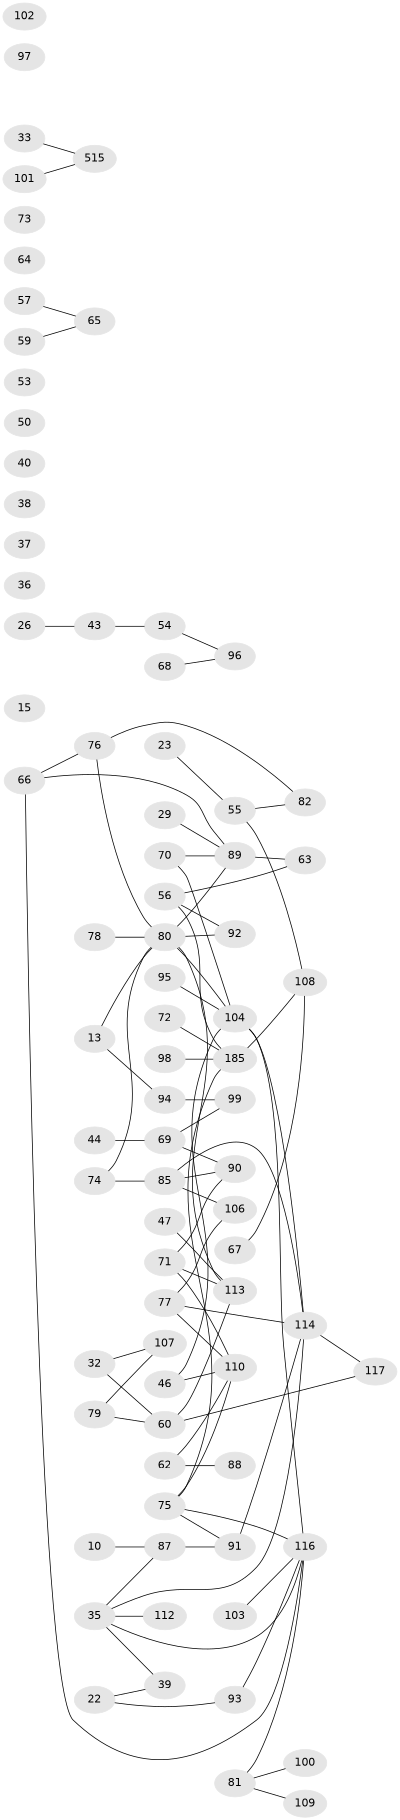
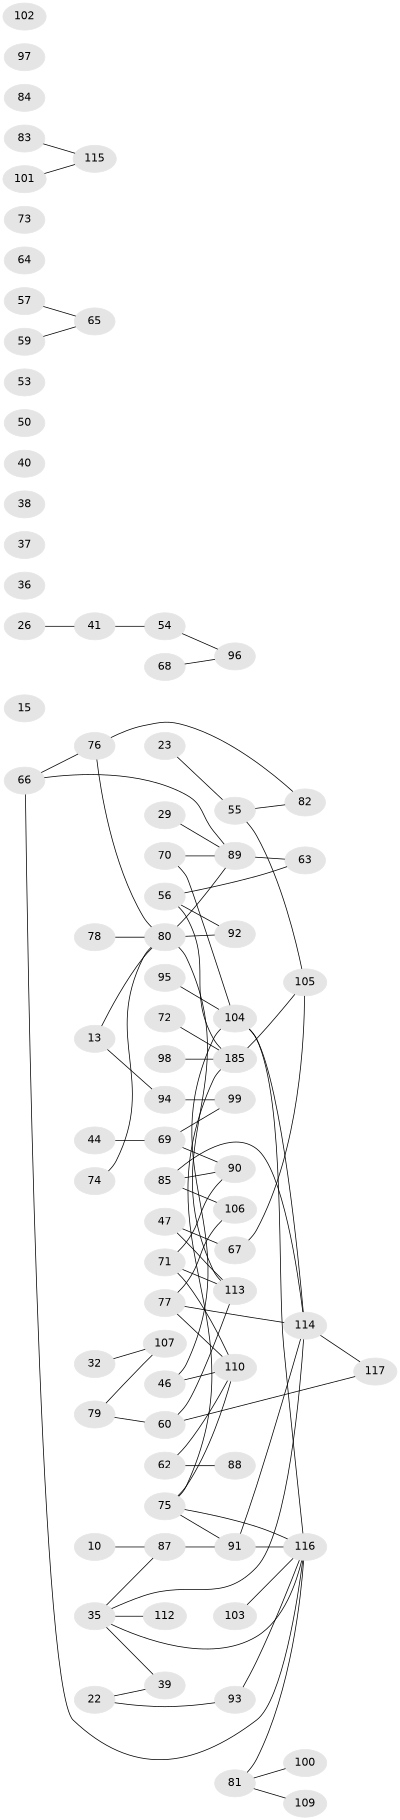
node "84": added
node "33": label "33" -> "83"
node "515": label "515" -> "115"
node "43": label "43" -> "41"
edge "80" -- "104": removed
node "108": label "108" -> "105"
edge "74" -- "85": removed
edge "47" -- "67": added
edge "32" -- "60": removed
edge "91" -- "116": added
